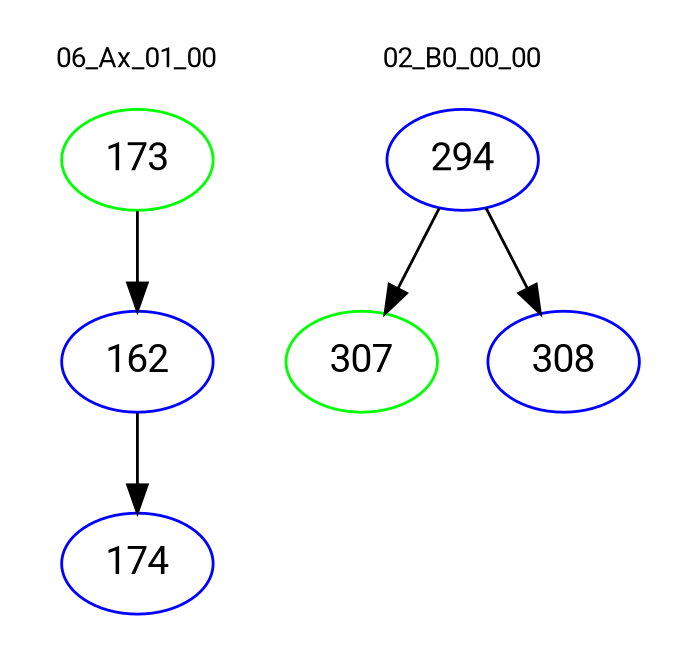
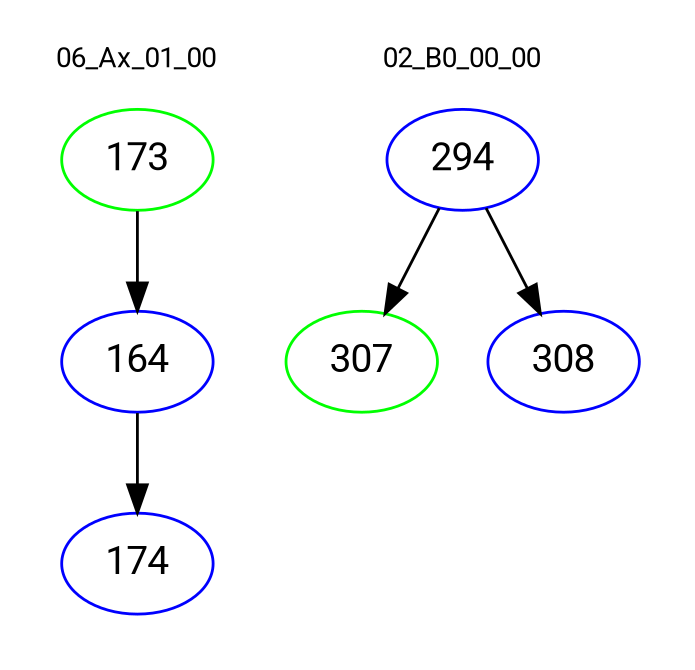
node "162": label "162" -> "164"
